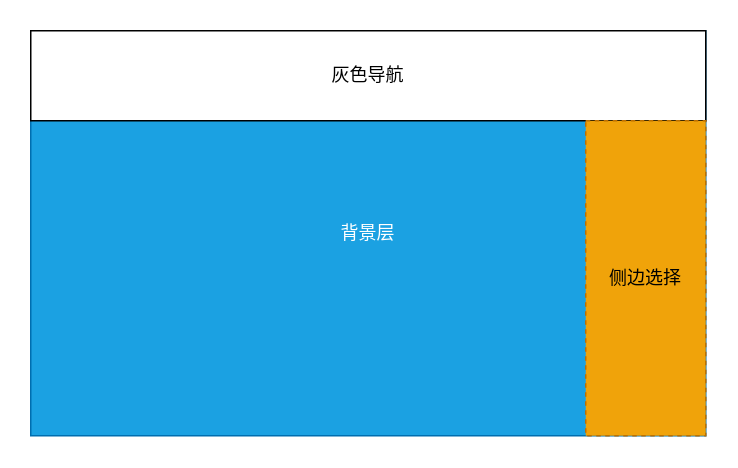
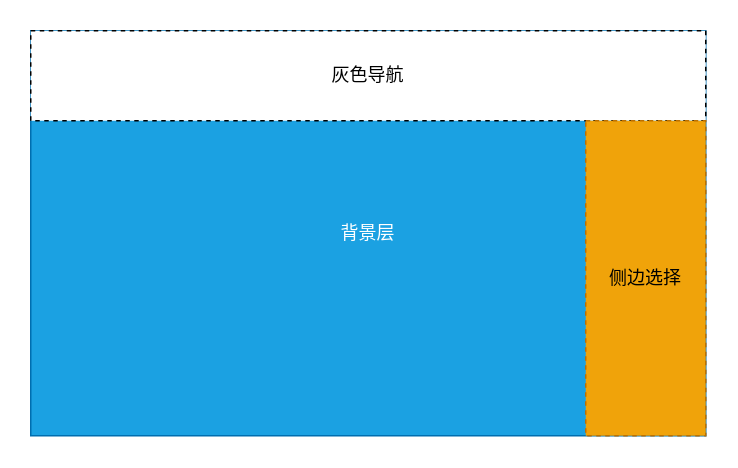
node "灰色导航": style solid -> dashed
